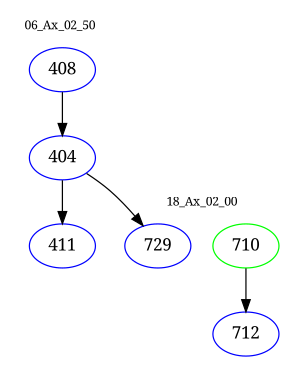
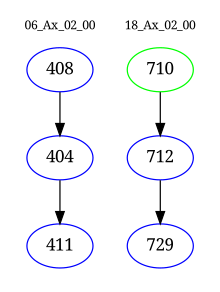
cluster "06_Ax_02_50": label "06_Ax_02_50" -> "06_Ax_02_00"
edge "404" -> "729": now "712" -> "729"
